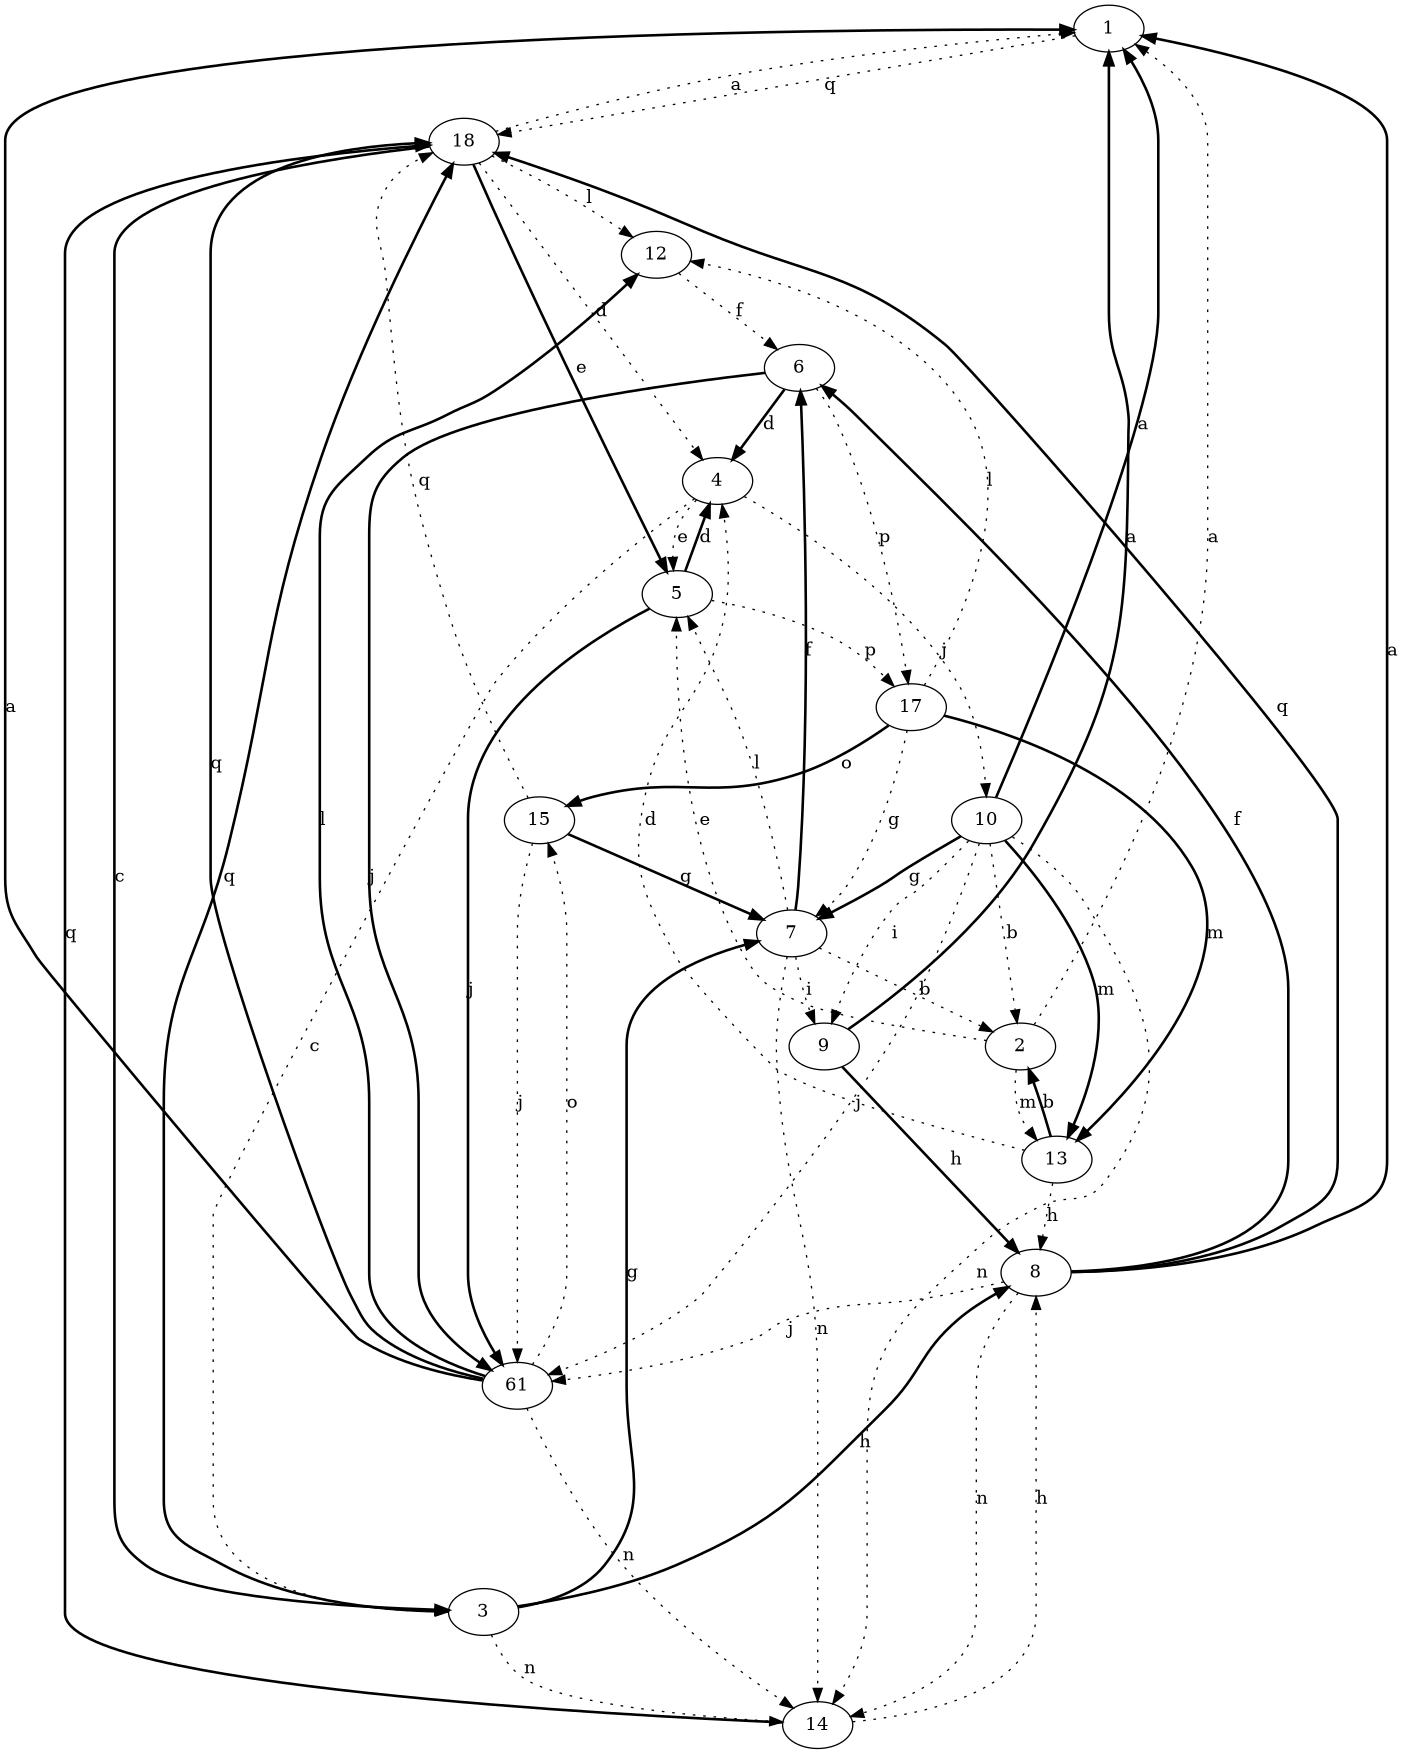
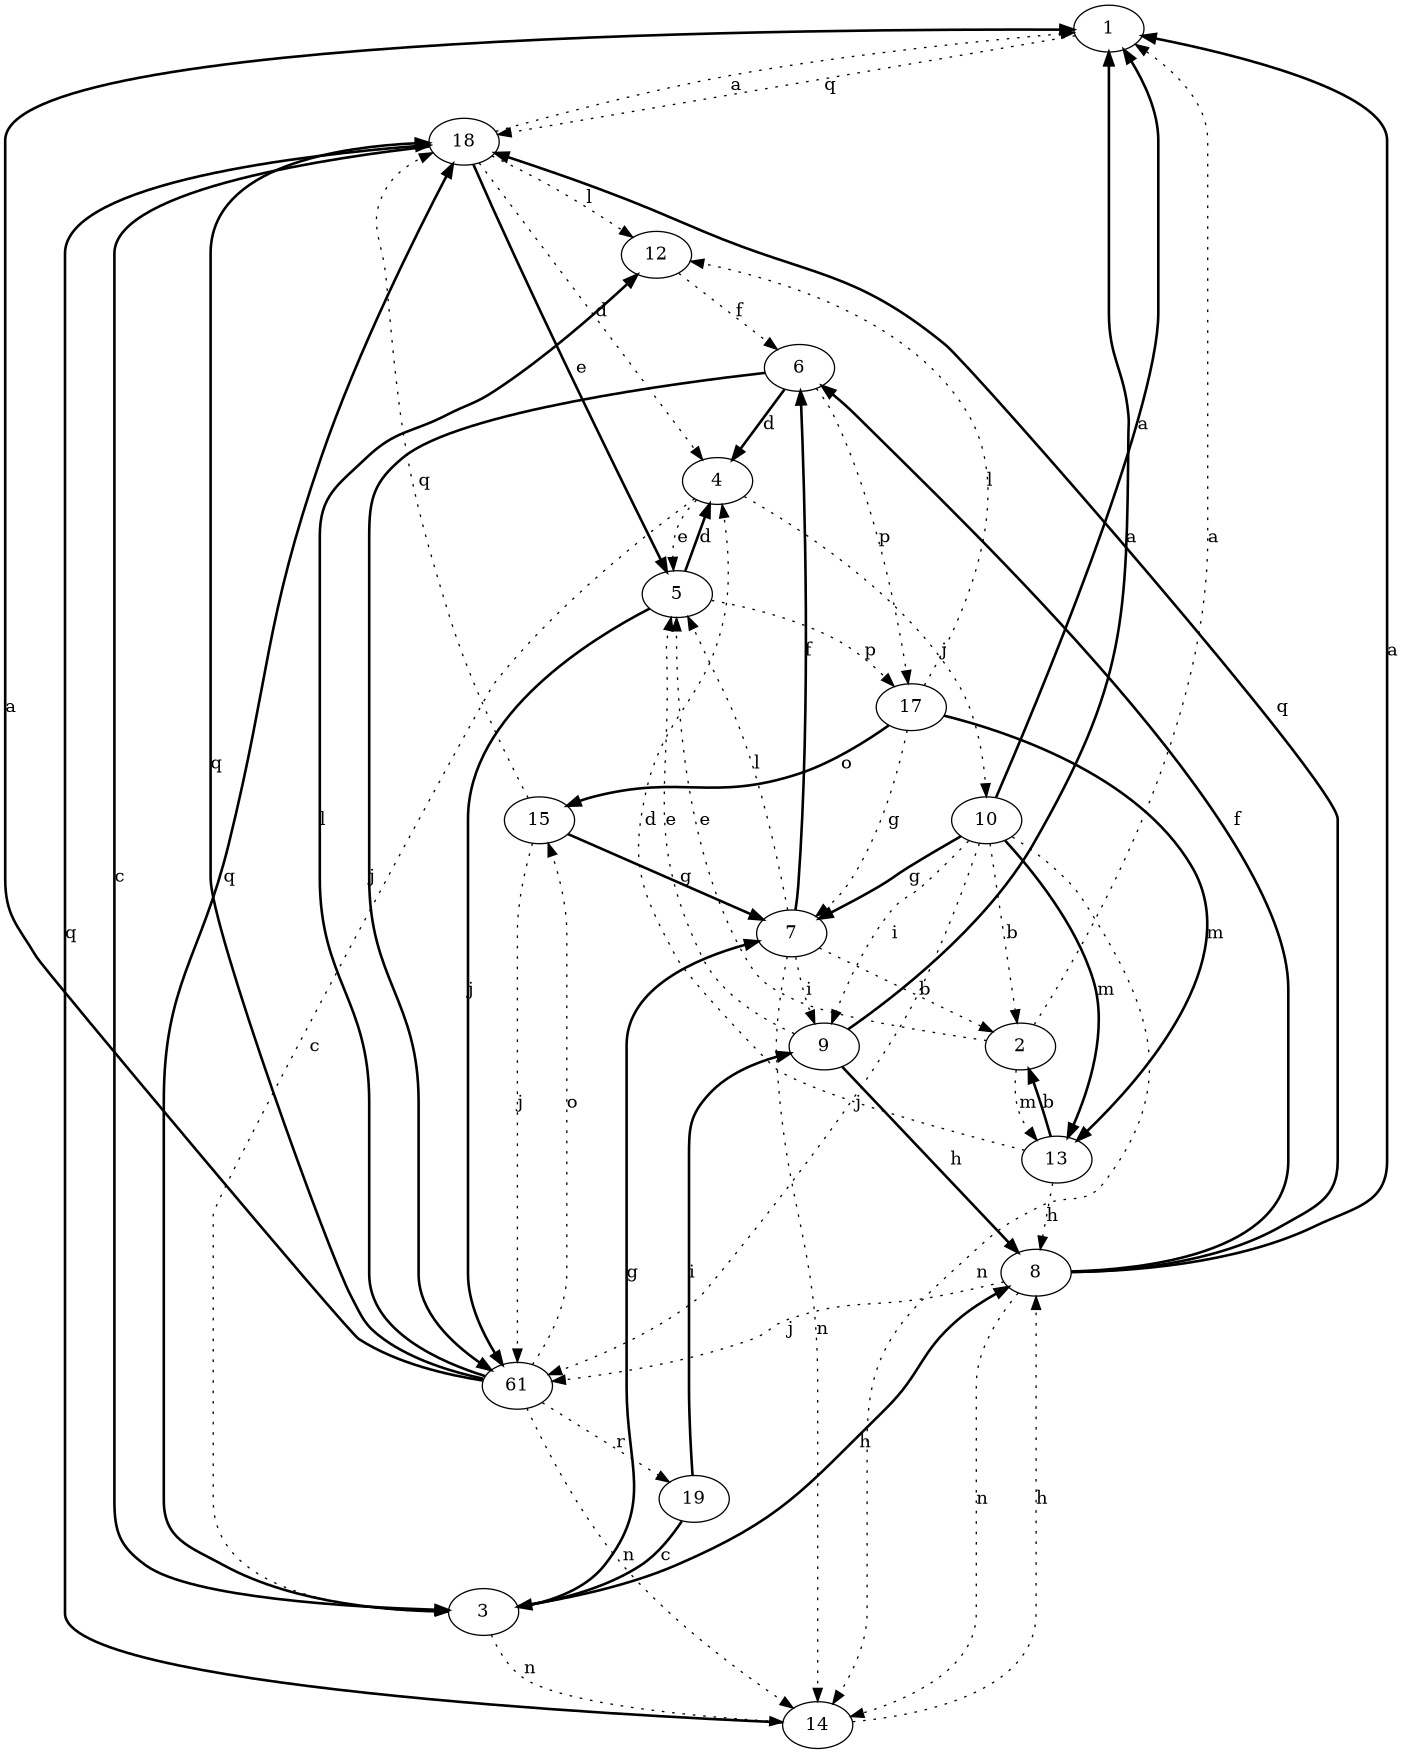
edge "9" -> "5": added, label "e"
node "19": added
